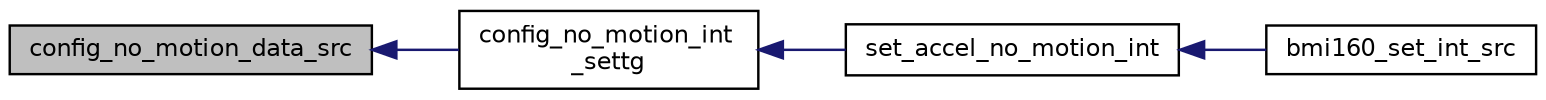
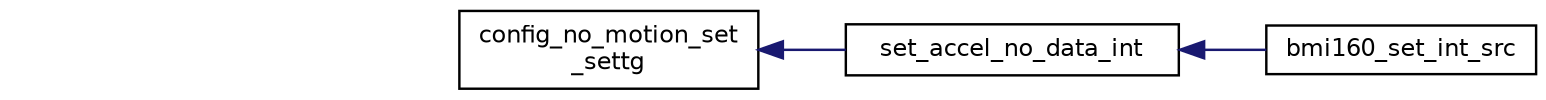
node "config_no_motion_data_src": removed
node "config_no_motion_int _settg": label "config_no_motion_int _settg" -> "config_no_motion_set _settg"
node "set_accel_no_motion_int": label "set_accel_no_motion_int" -> "set_accel_no_data_int"
